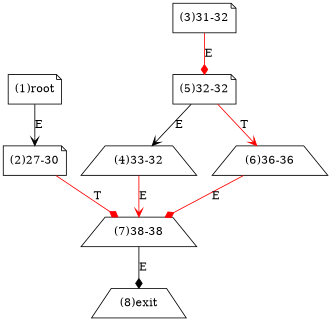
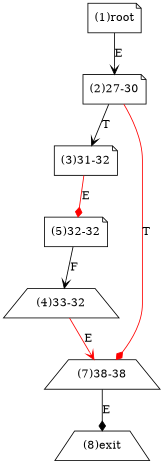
edge "(2)27-30" -> "(3)31-32": added, label "T"
edge "(5)32-32" -> "(4)33-32": label "E" -> "F"
node "(6)36-36": removed
